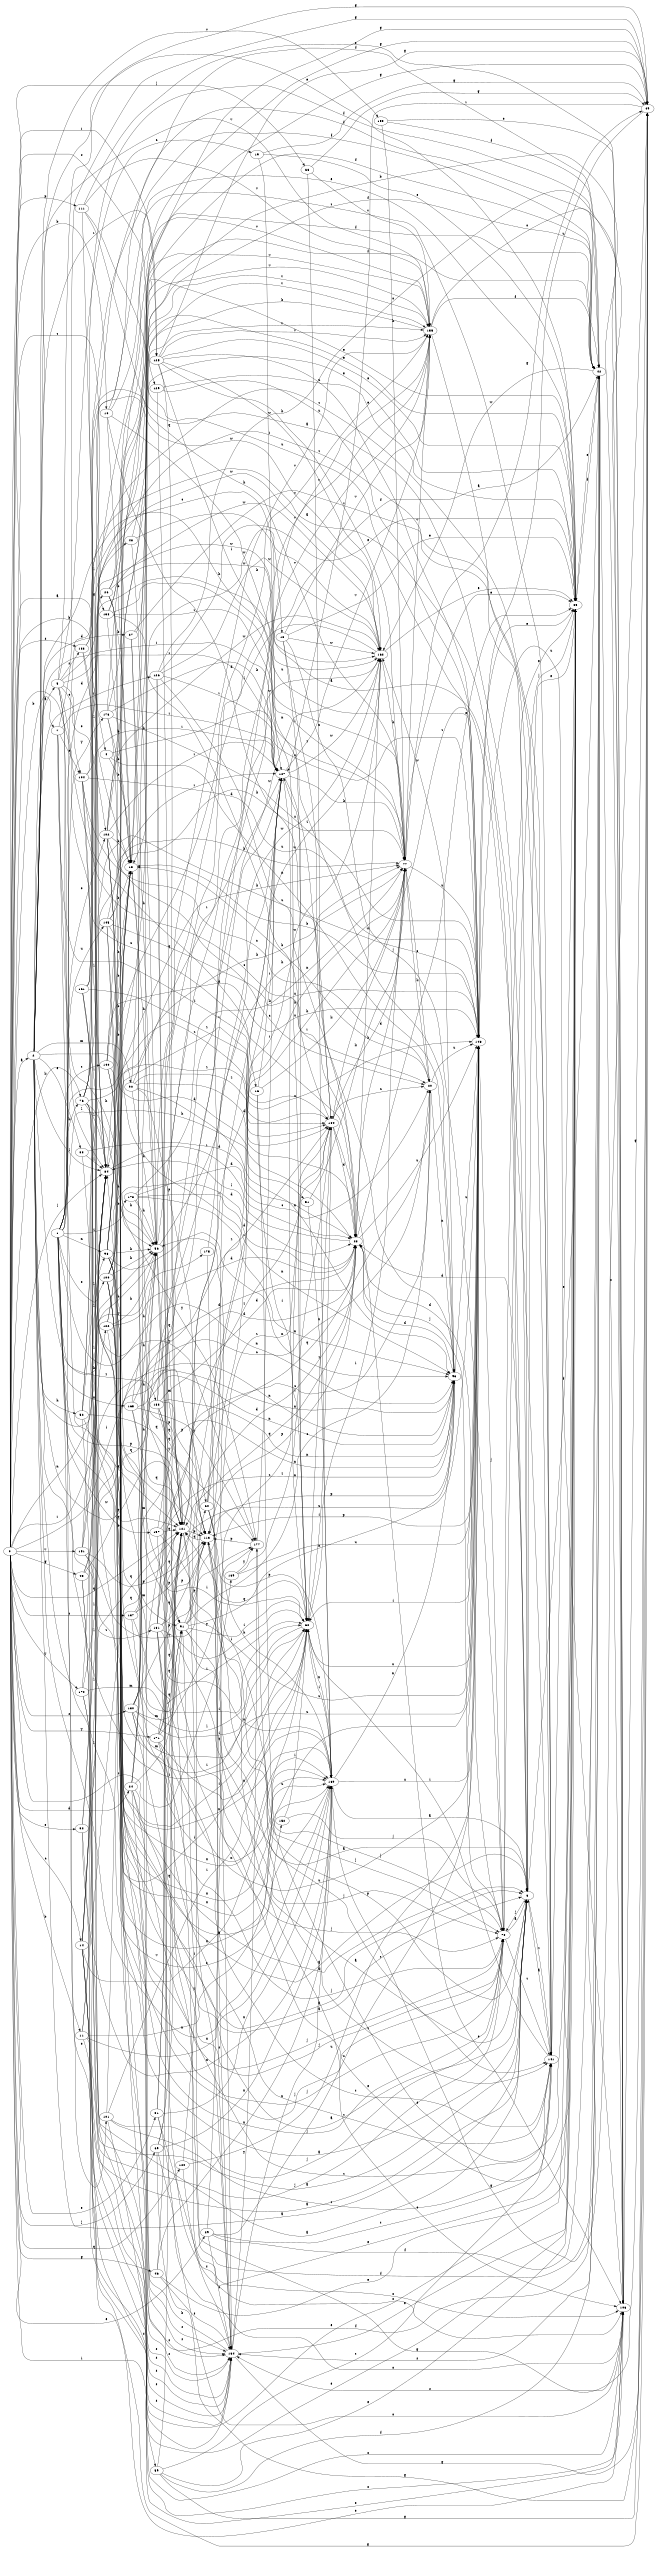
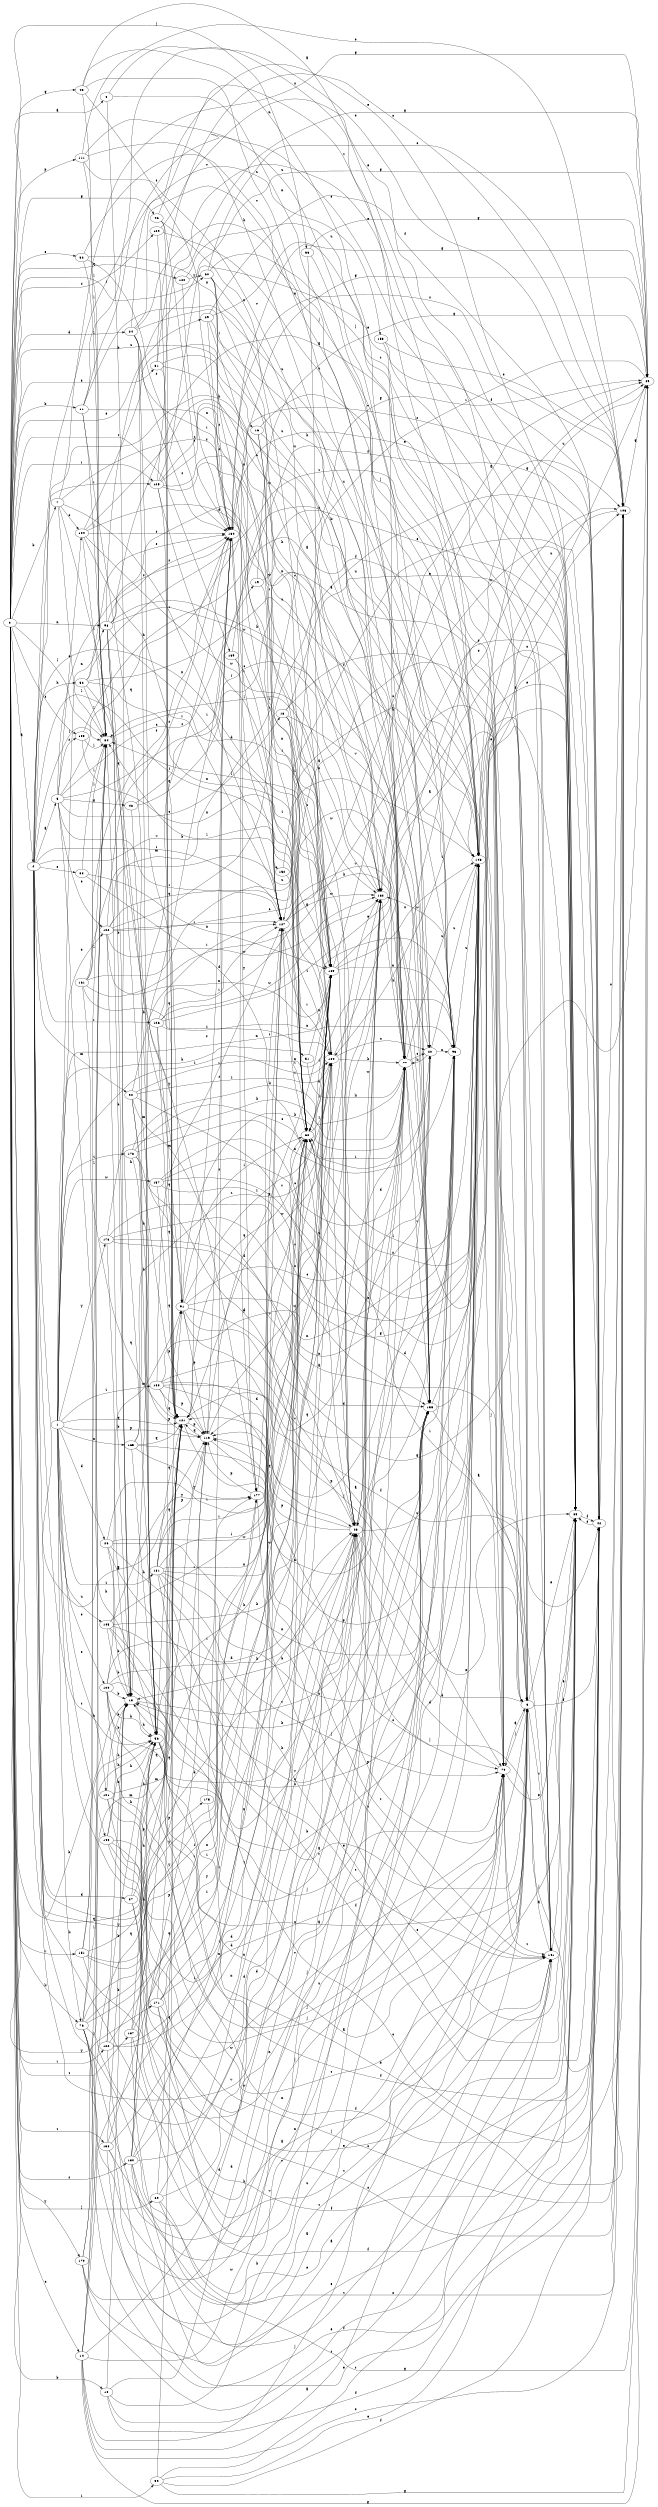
edge "133" -> "18": now "5" -> "18"
